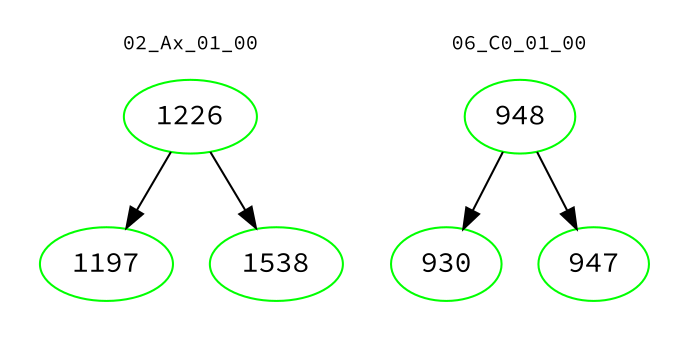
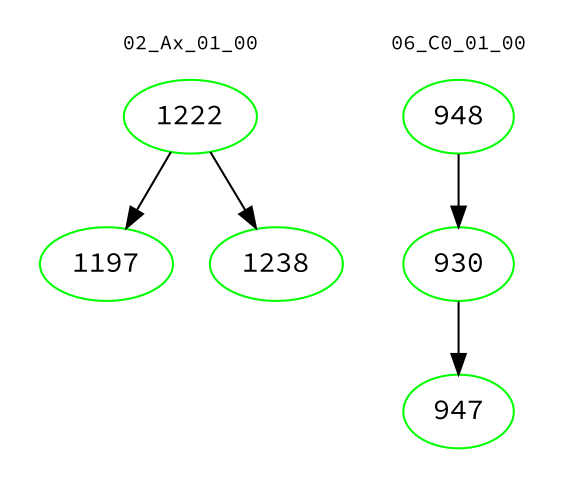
node "1226": label "1226" -> "1222"
edge "948" -> "947": now "930" -> "947"
node "1538": label "1538" -> "1238"
